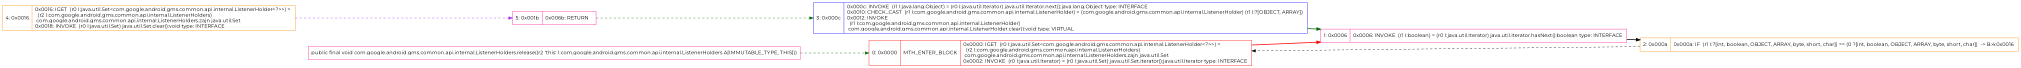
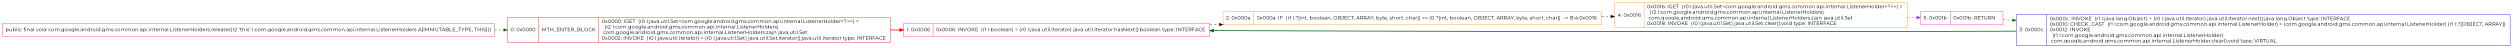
node "5: 0x001b": text "0x006b: RETURN" -> "0x001b: RETURN"
edge "1: 0x0006" -> "2: 0x000a": style bold -> dashed
edge "2: 0x000a" -> "0: 0x0000": now "2: 0x000a" -> "4: 0x0016"
